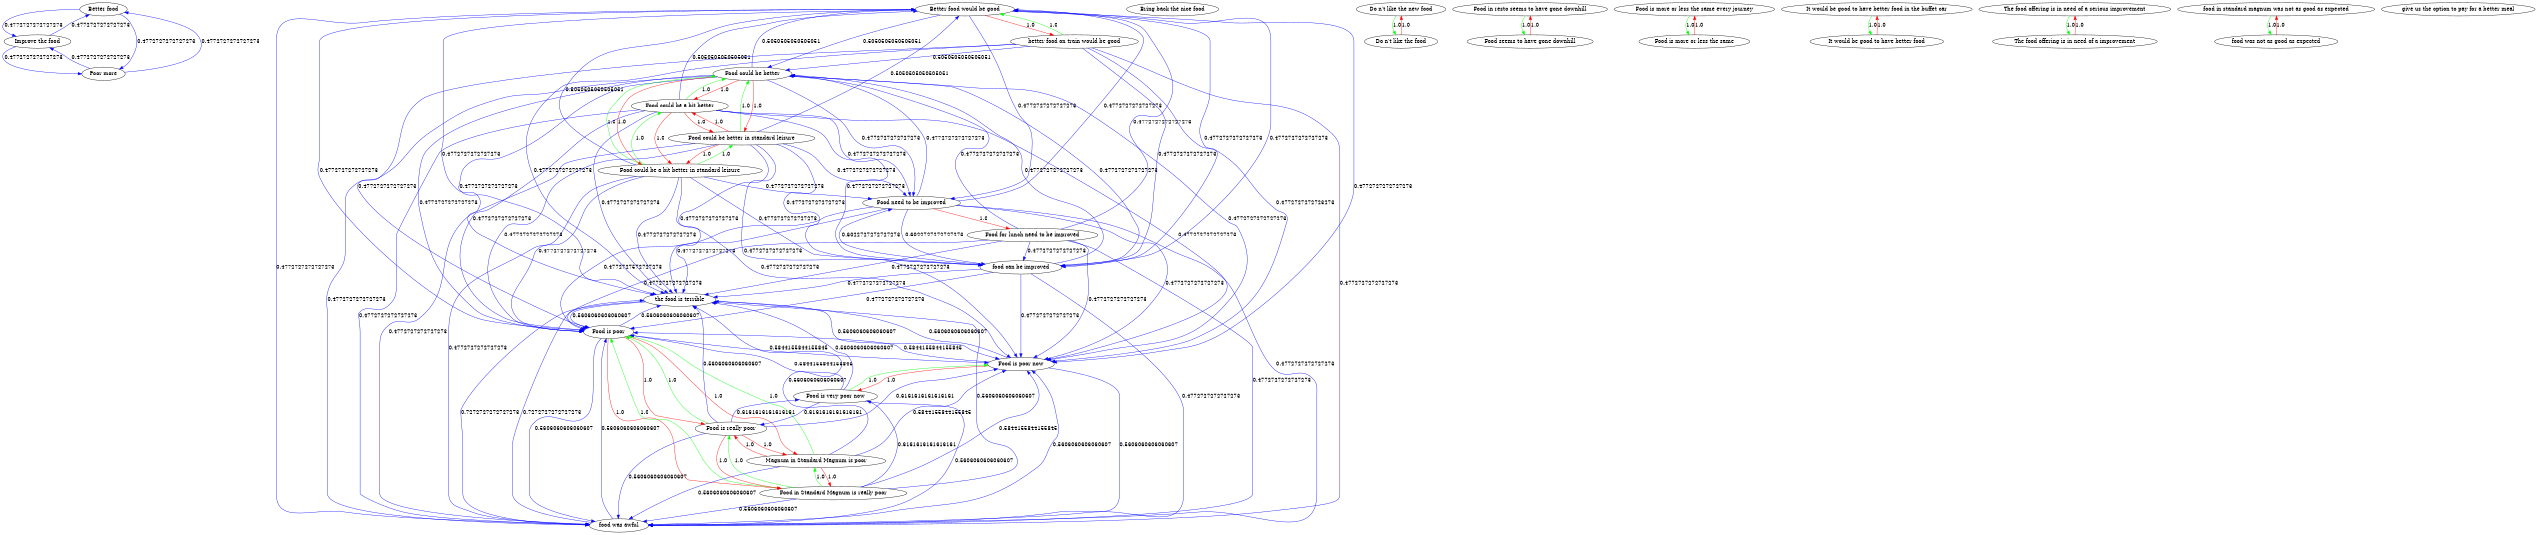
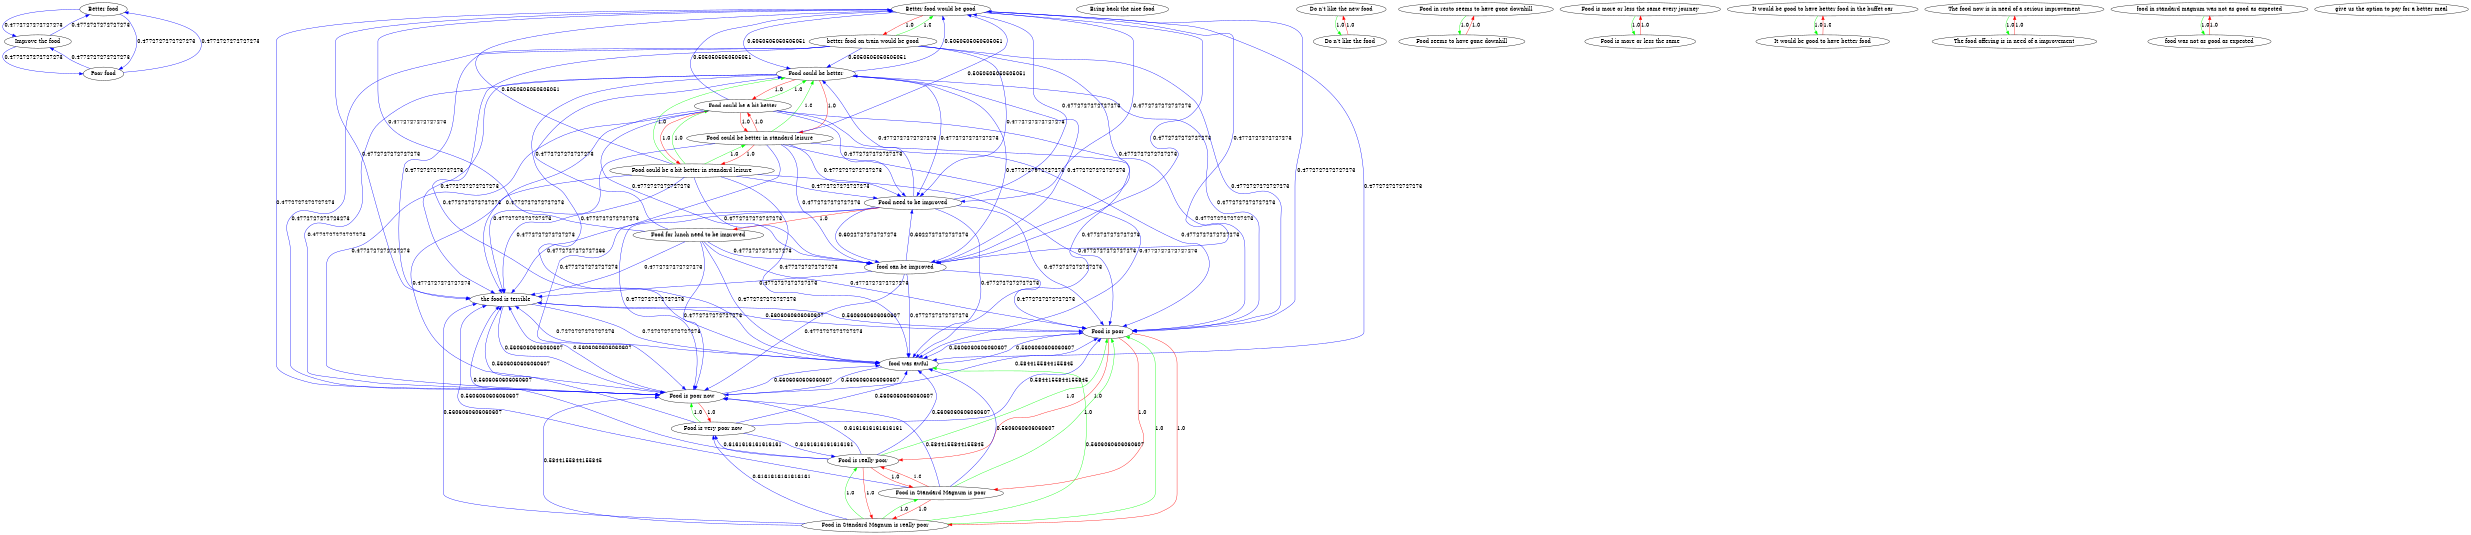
node "The food offering is in need of a serious improvement": label "The food offering is in need of a serious improvement" -> "The food now is in need of a serious improvement"
node "Poor more": label "Poor more" -> "Poor food"
edge "Food could be better" -> "Food could be a bit better in standard leisure": removed, label "1.0"
edge "better food on train would be good" -> "Food need to be improved": added, label "0.4772727272727273"
edge "Food could be better" -> "food can be improved": label "0.4772727272727273" -> "0.4772727972727273"
edge "Food need to be improved" -> "the food is terrible": label "0.4772727272727273" -> "0.4772727272727263"
edge "Food need to be improved" -> "Food is poor": label "0.4772727572727273" -> "0.4772727272727273"
edge "Food is poor" -> "Food is poor now": removed, label "0.5844155844155845"
node "Magnum in Standard Magnum is poor": label "Magnum in Standard Magnum is poor" -> "Food in Standard Magnum is poor"
edge "Food in Standard Magnum is really poor" -> "food was awful": color blue -> green
